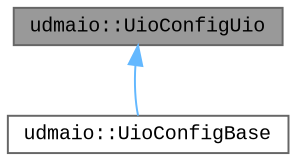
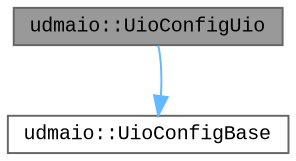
edge "udmaio::UioConfigBase" -> "udmaio::UioConfigUio": reversed
